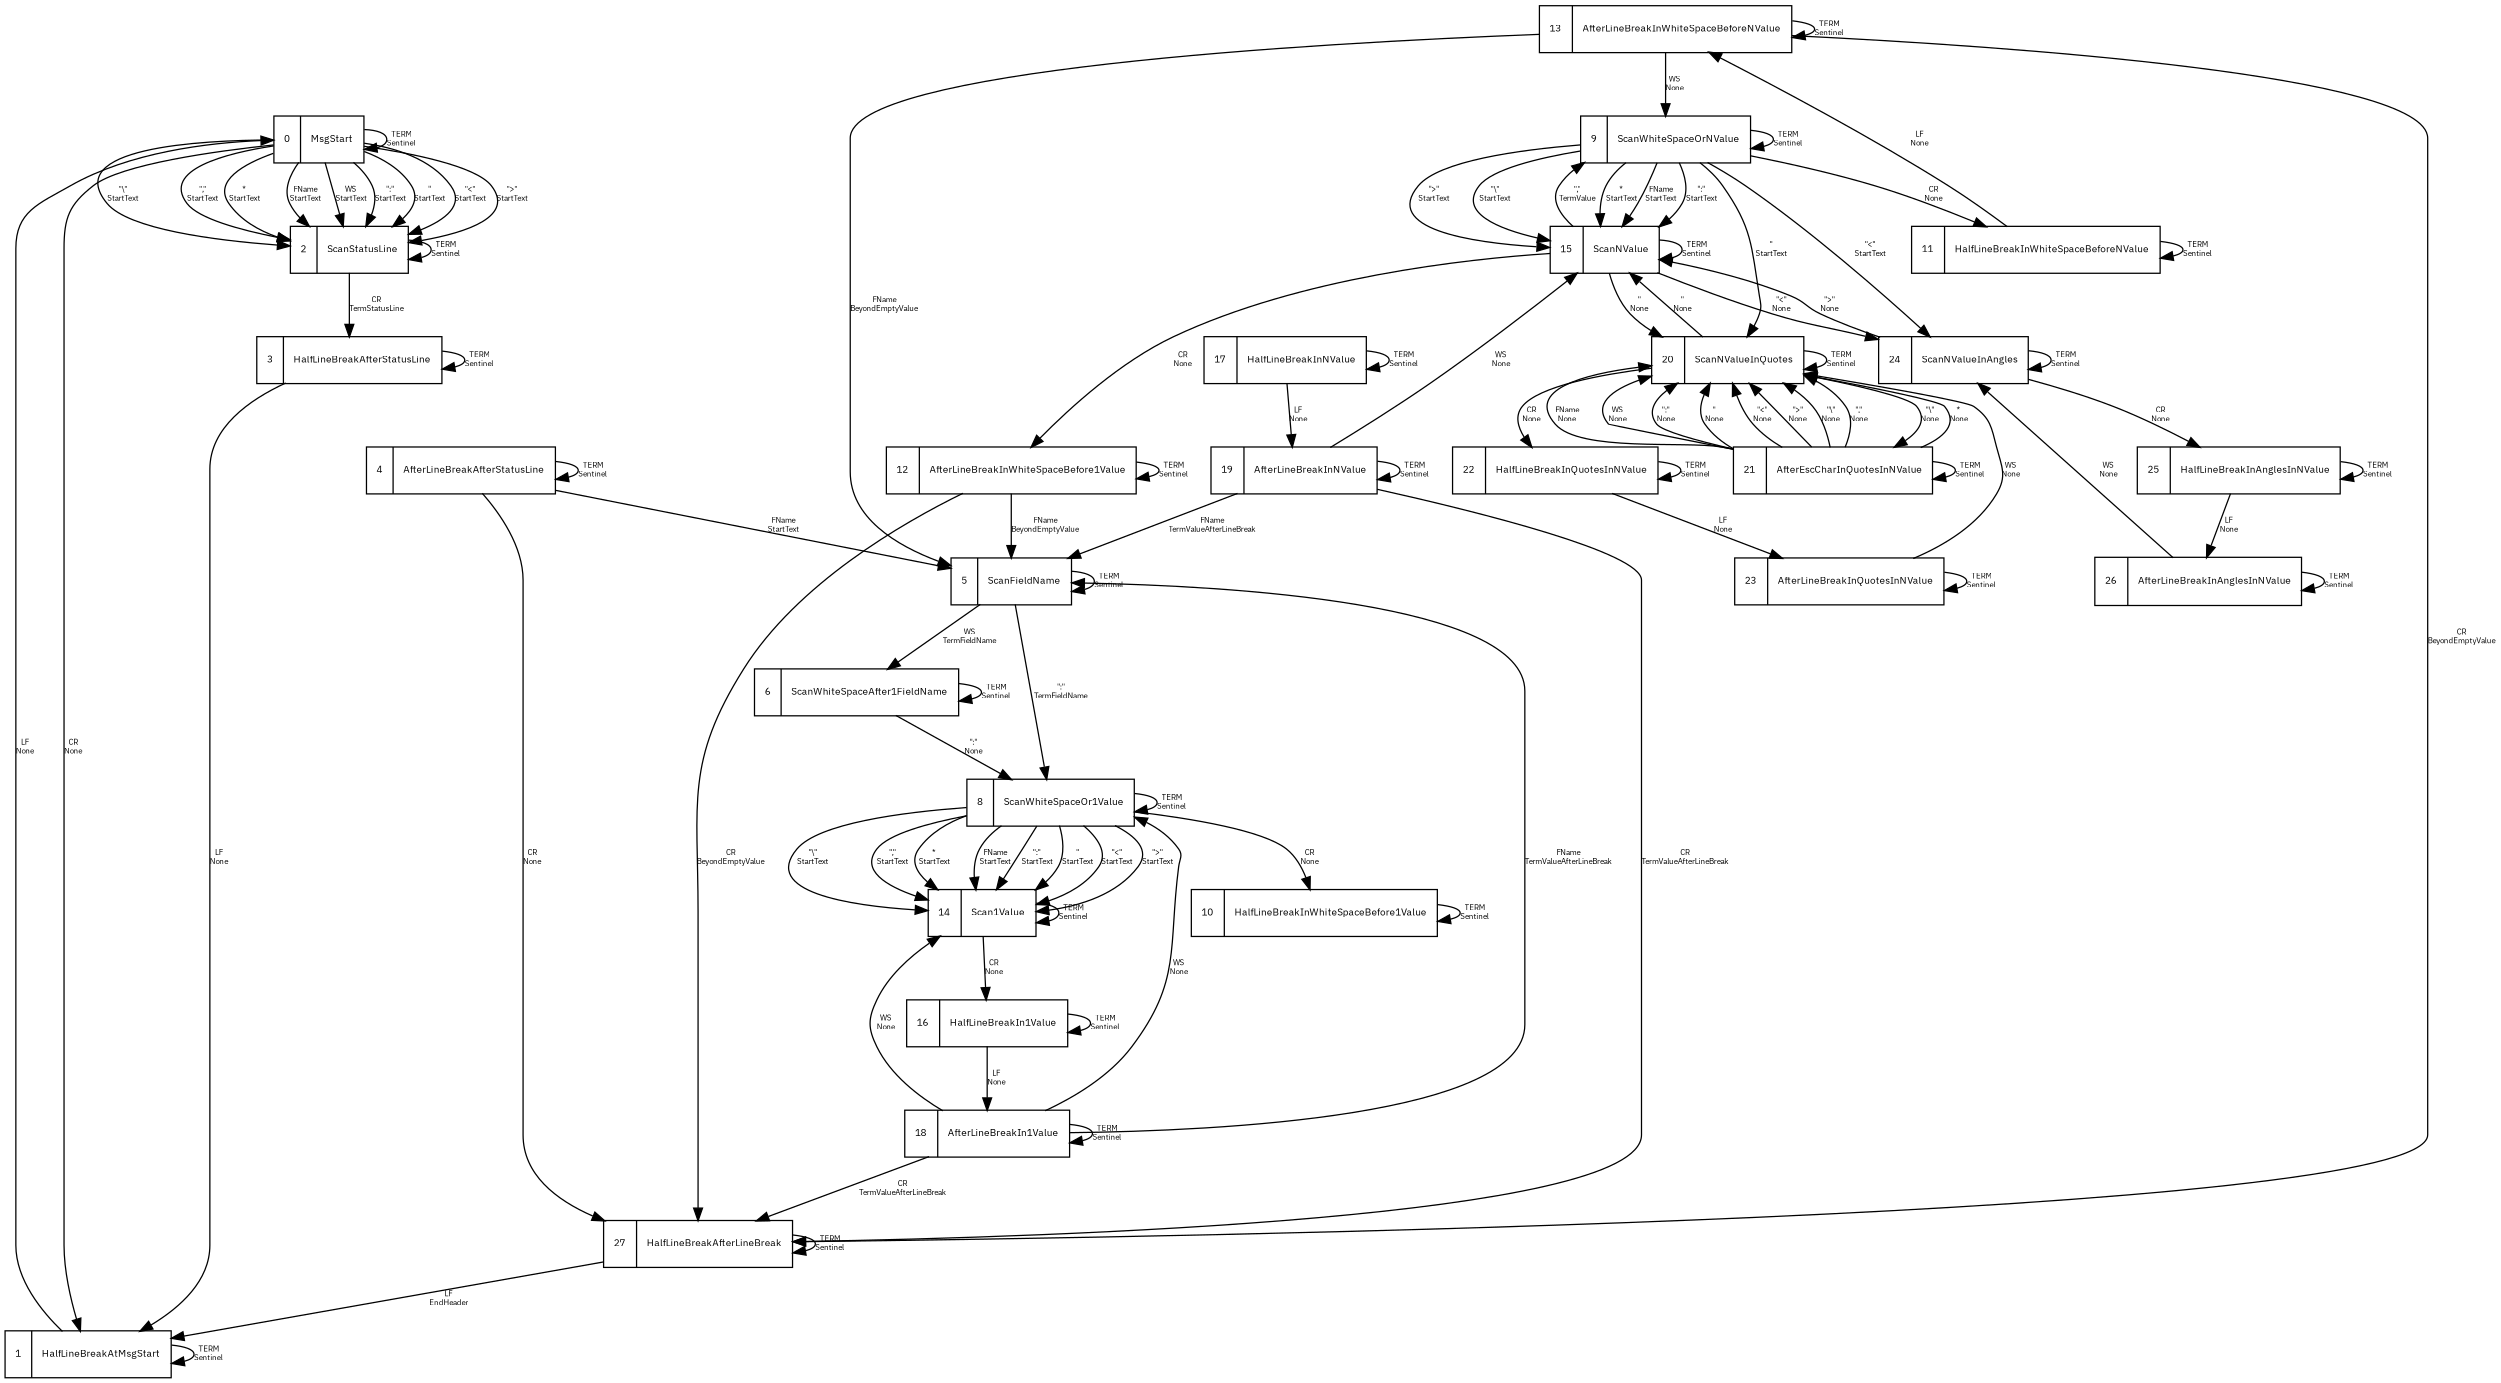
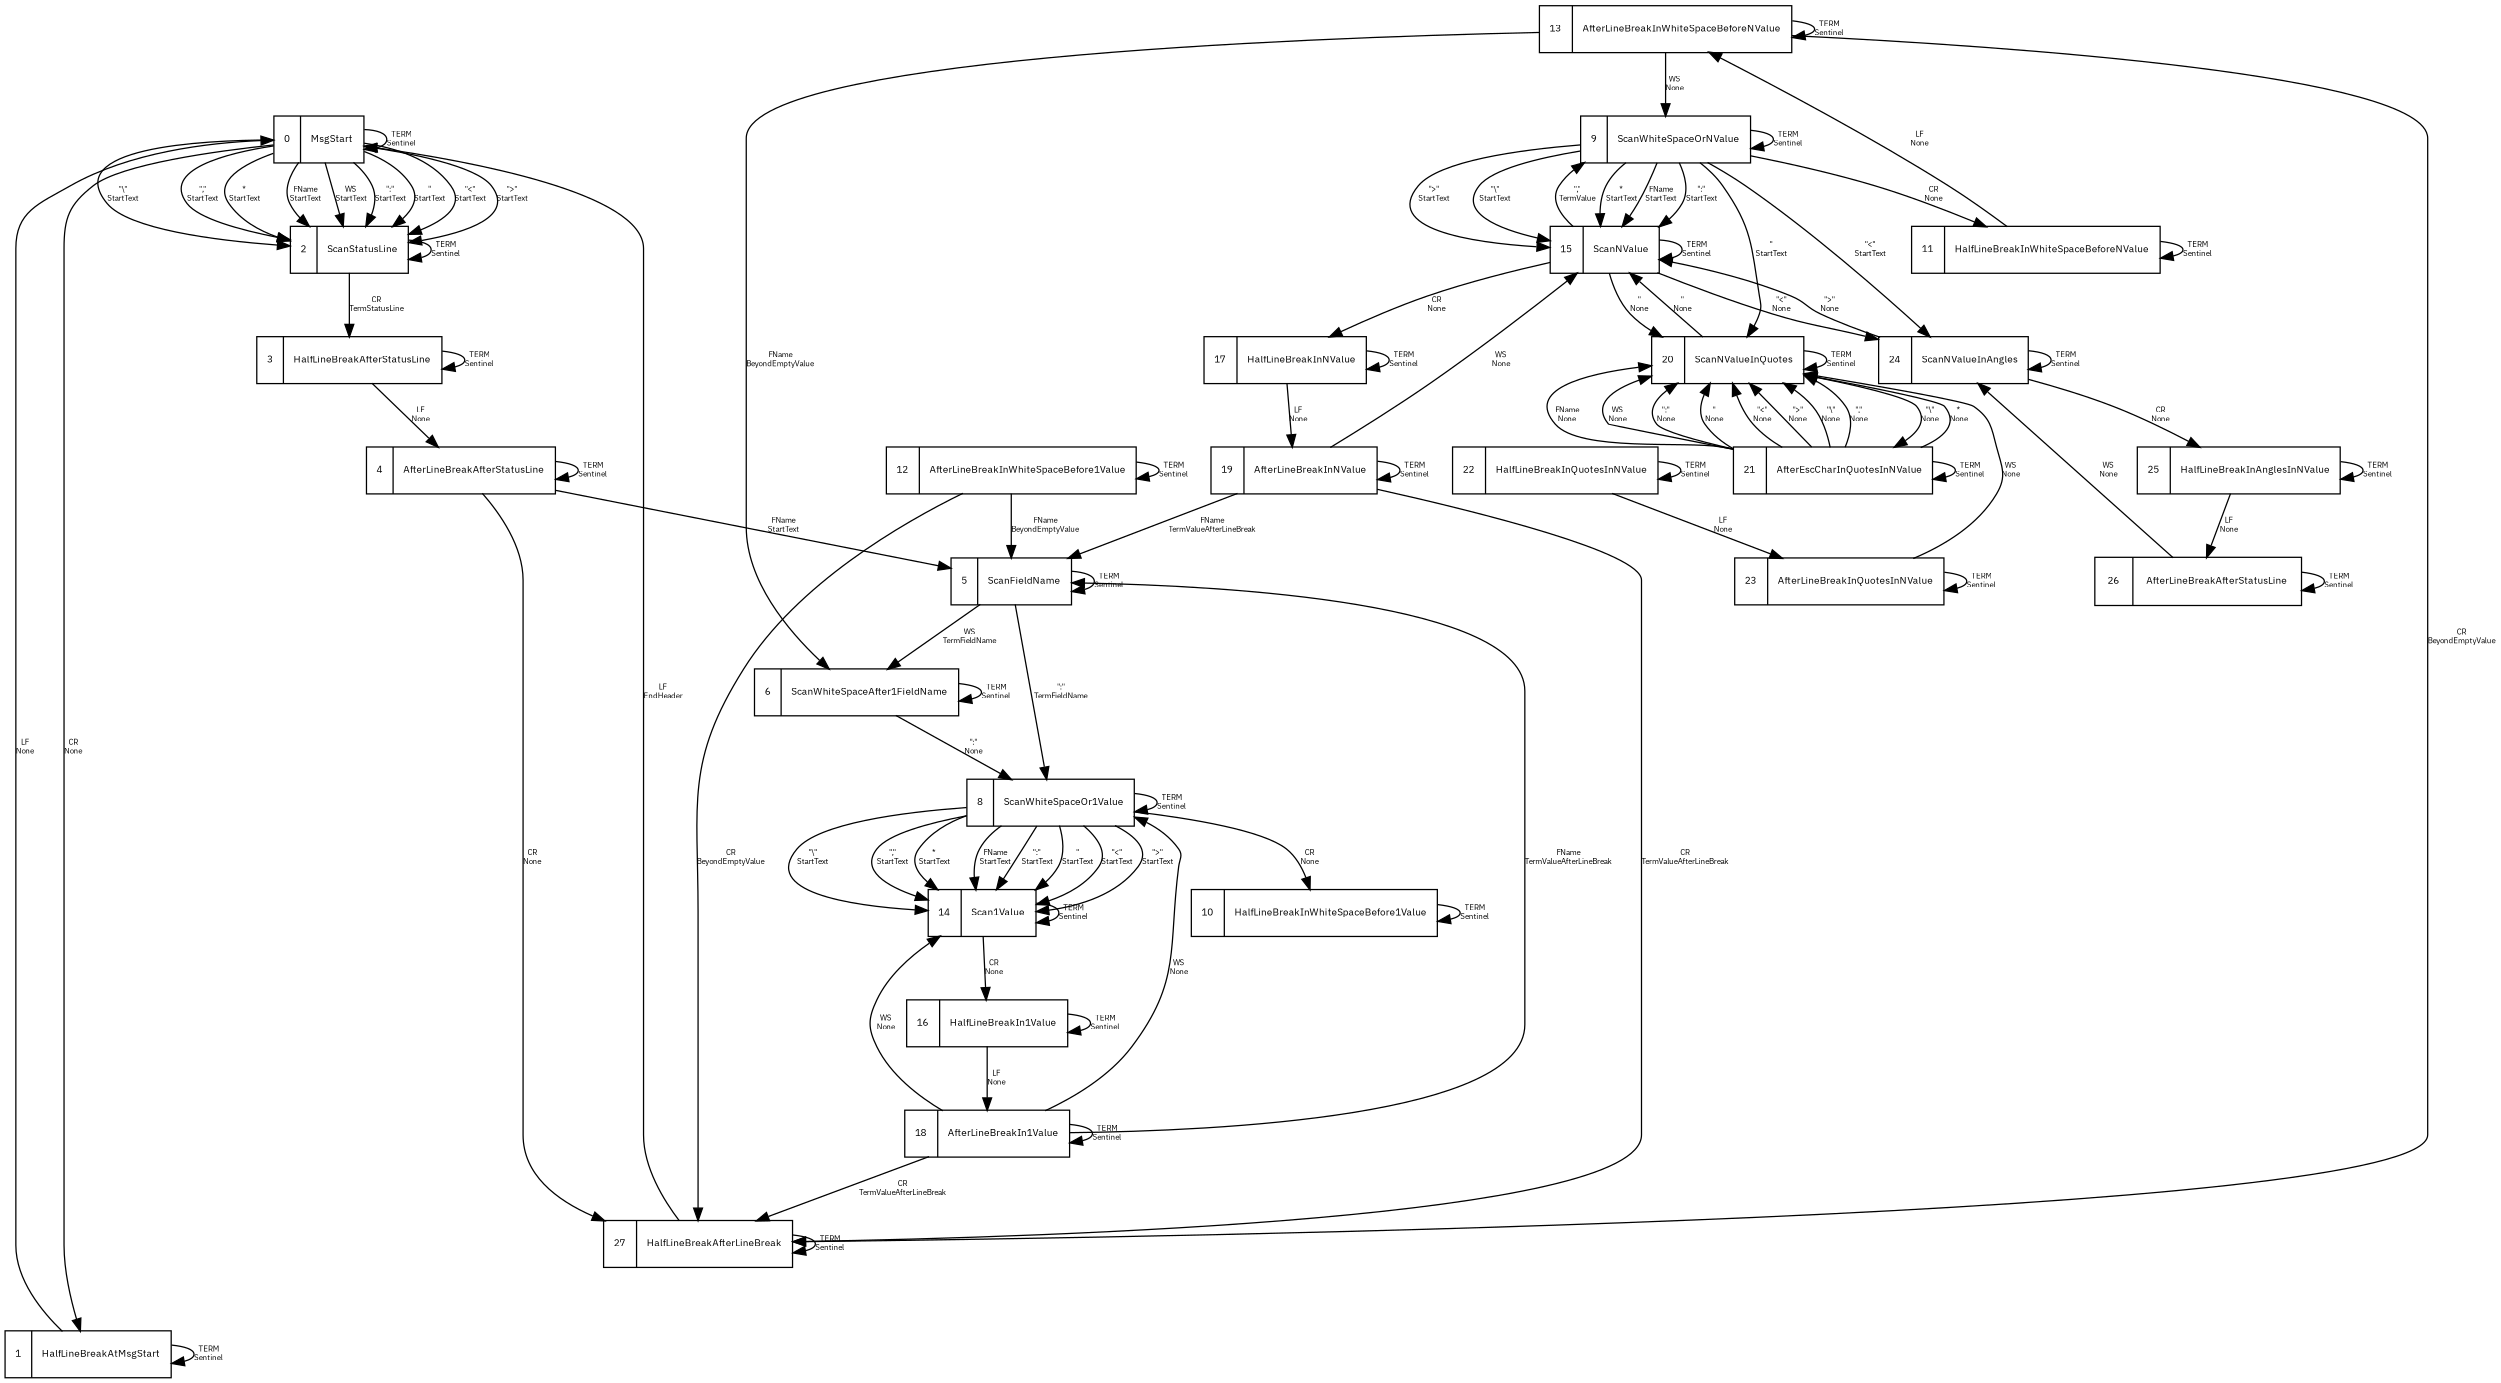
edge "13" -> "5": now "13" -> "6"
edge "15" -> "12": now "15" -> "17"
edge "20" -> "22": removed, label "CR None"
node "26": text "AfterLineBreakInAnglesInNValue" -> "AfterLineBreakAfterStatusLine"
edge "3" -> "1": now "3" -> "4"
edge "27" -> "1": now "27" -> "0"
